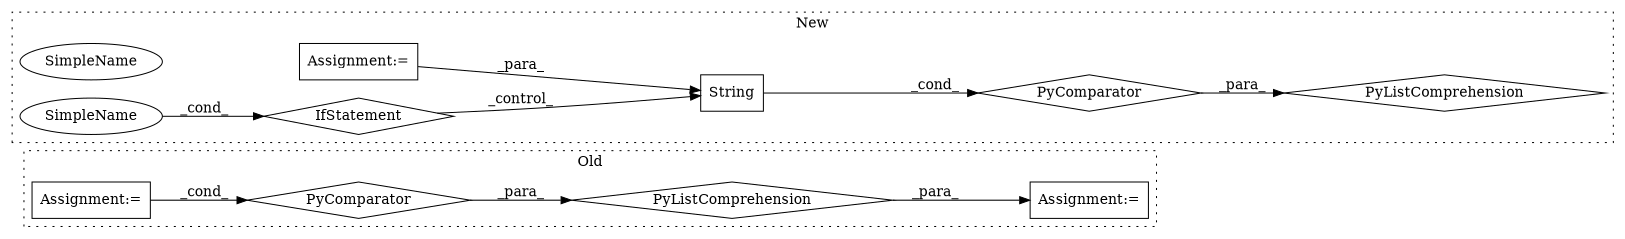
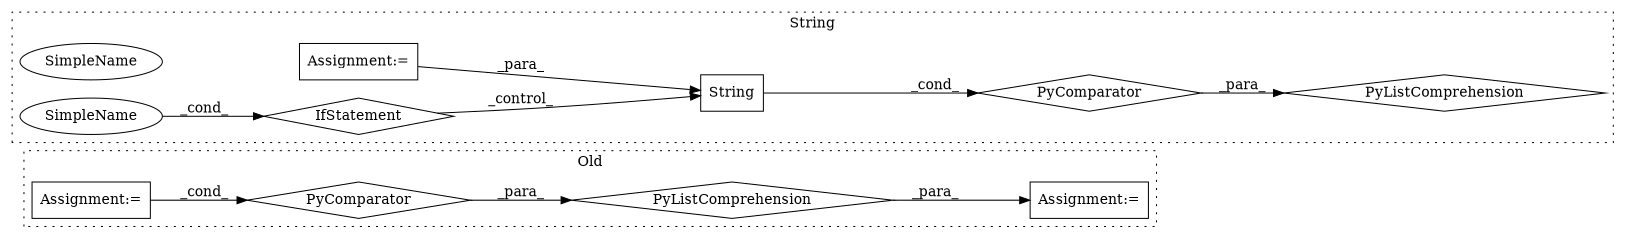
cluster "New": label "New" -> "String"
